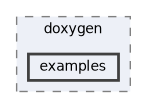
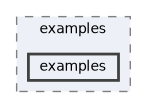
cluster "doxygen": label "doxygen" -> "examples"
